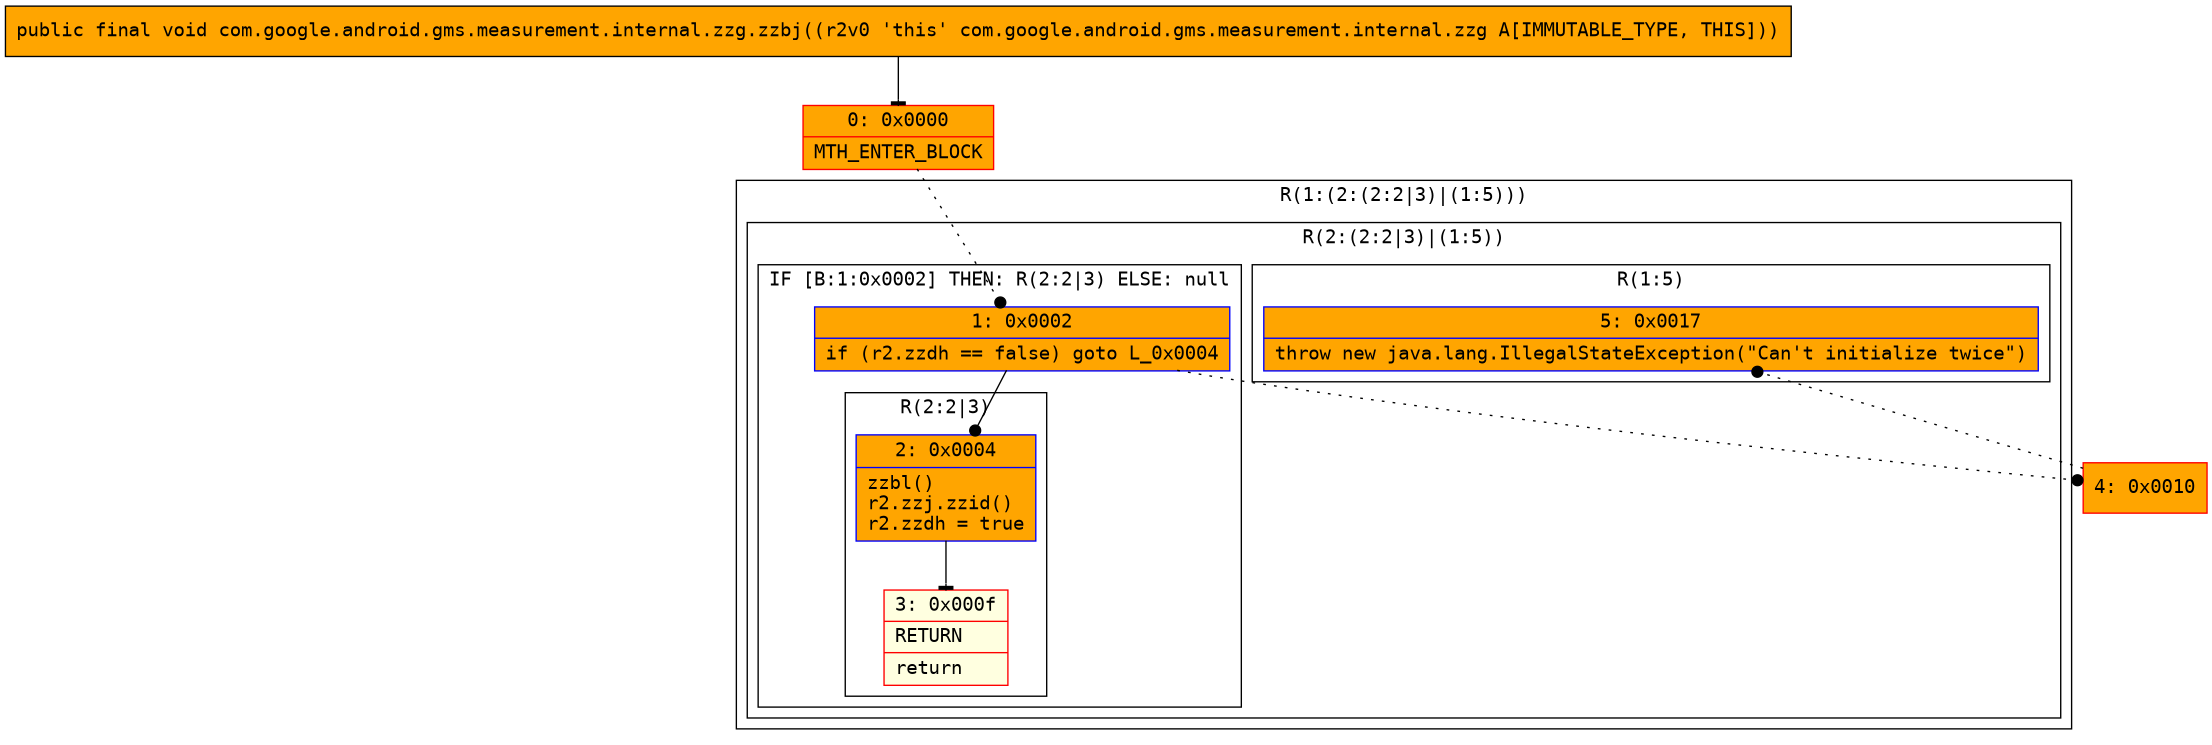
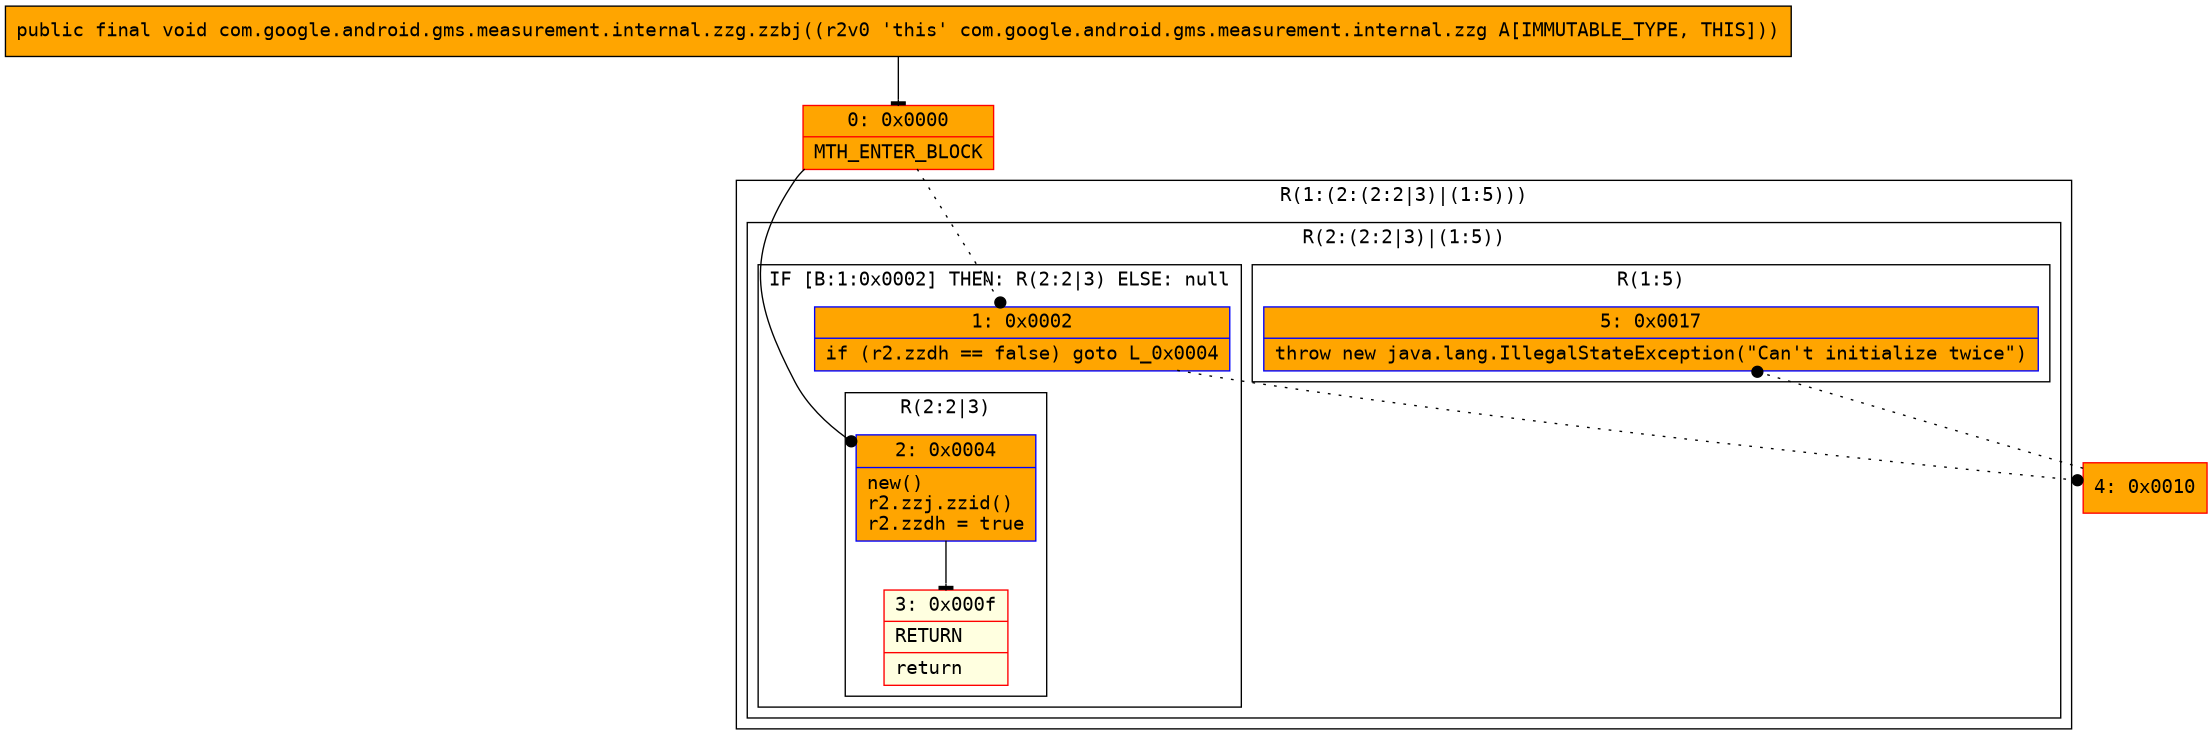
edge "1: 0x0002" -> "2: 0x0004": now "0: 0x0000" -> "2: 0x0004"
node "2: 0x0004": text "zzbl()" -> "new()"
